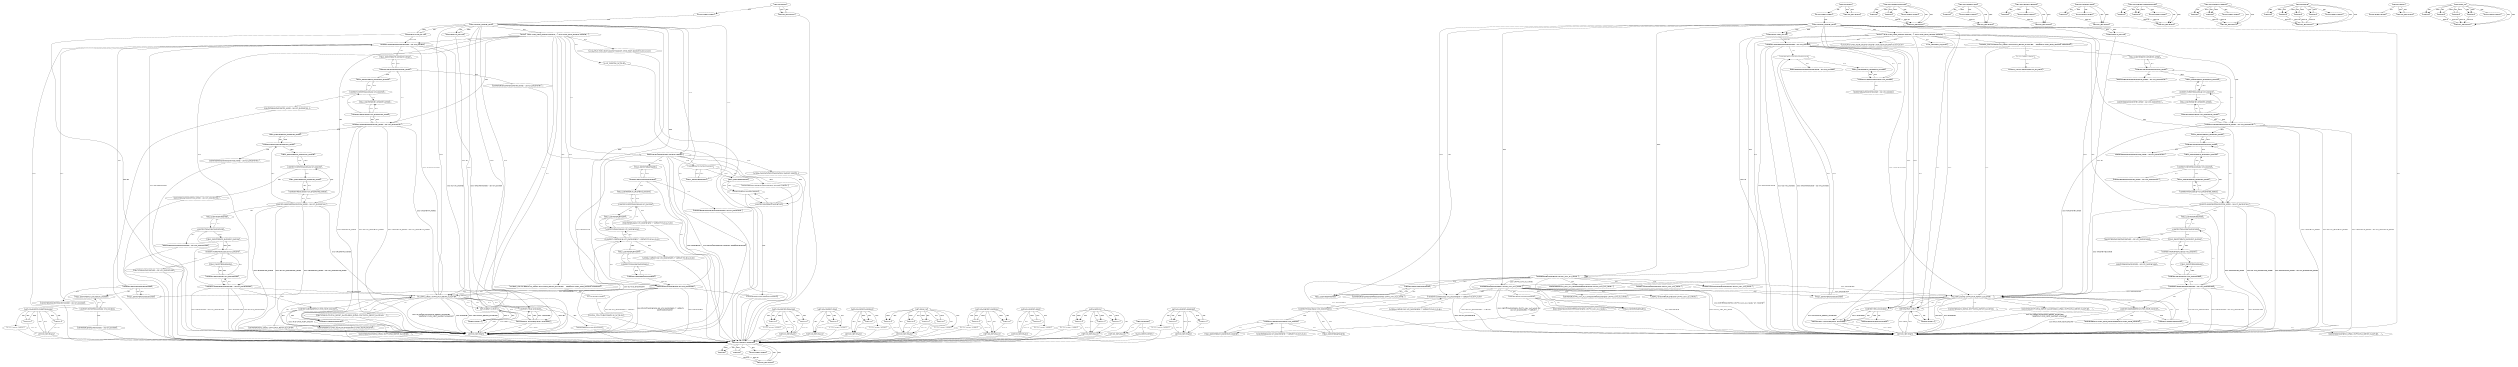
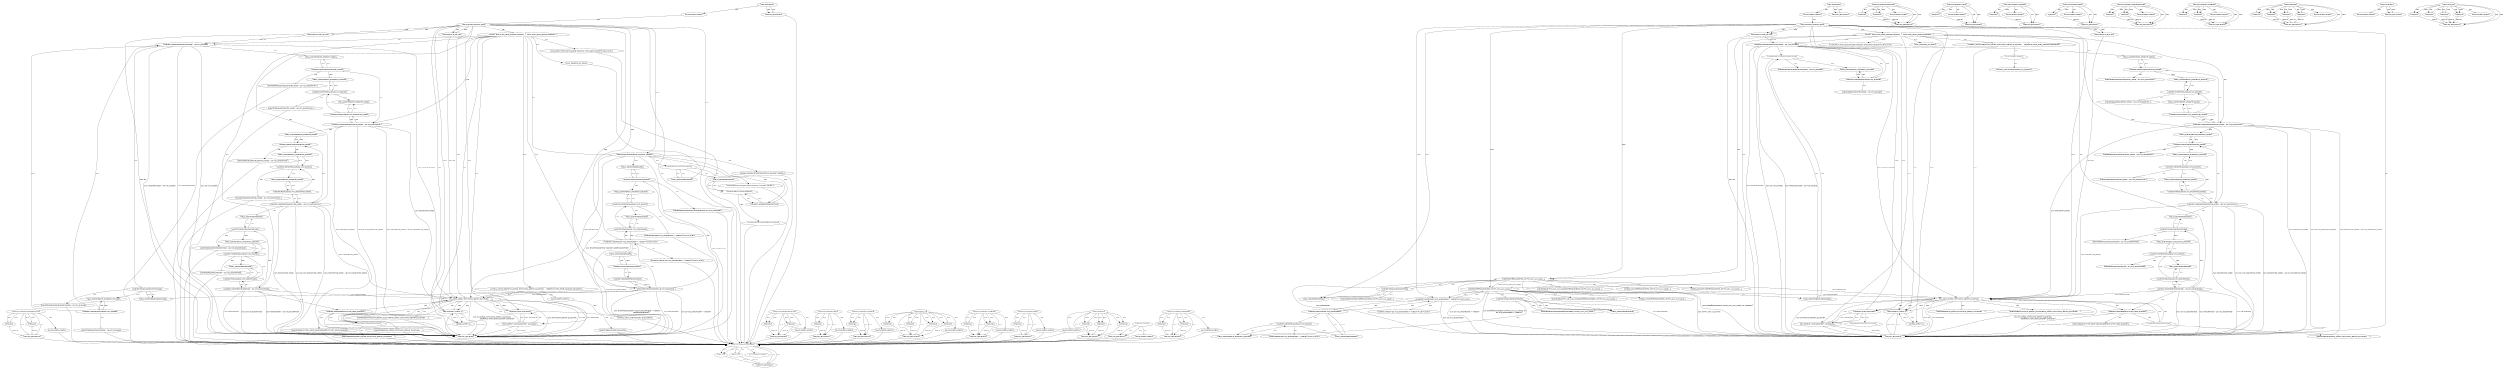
edge "(strncpy,strncpy(rblkcipher.geniv, alg->cra_blkcipher.ge...)" -> "(IDENTIFIER,rblkcipher,sizeof(rblkcipher.type))": now "(strncpy,strncpy(rblkcipher.geniv, alg->cra_blkcipher.ge...)" -> "(<operator>.sizeOf,sizeof(rblkcipher.geniv))"
